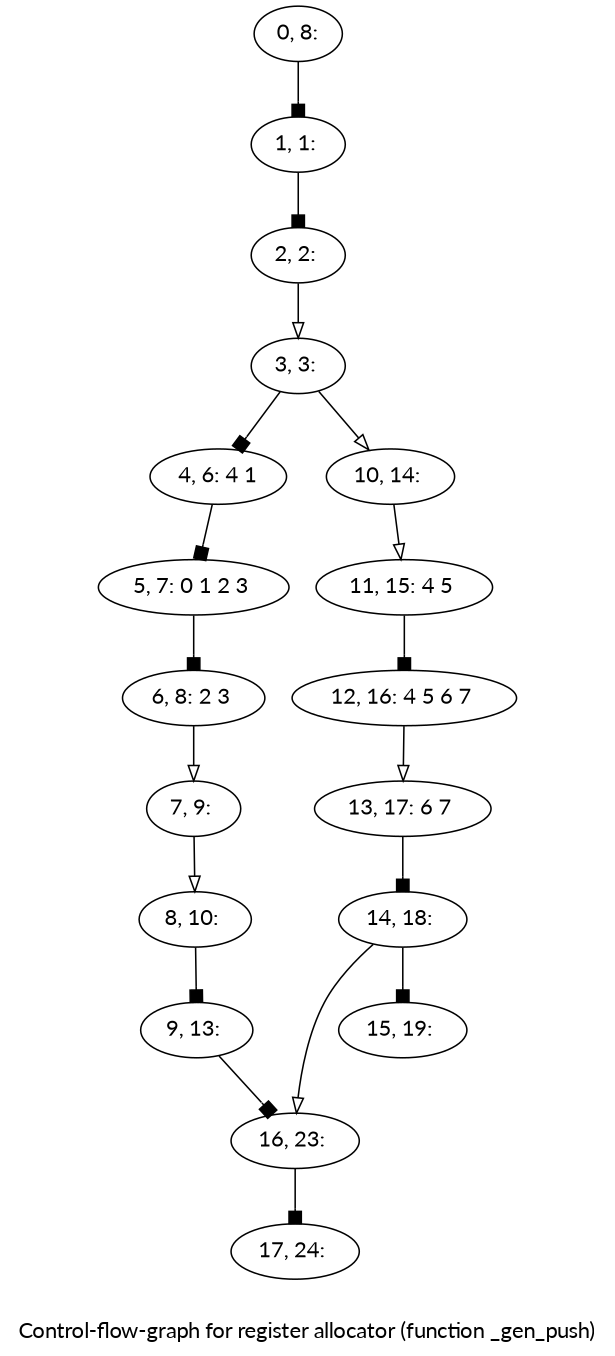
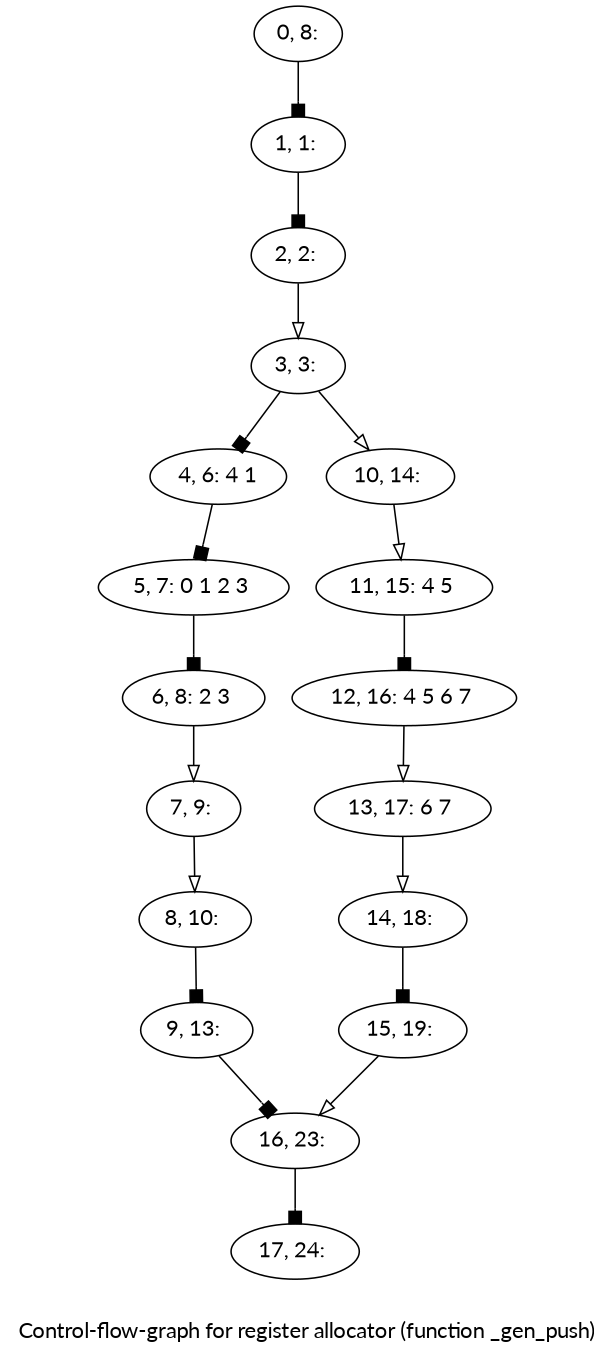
edge "13, 17: 6 7" -> "14, 18:": arrowhead box -> onormal
edge "14, 18:" -> "16, 23:": now "15, 19:" -> "16, 23:"
